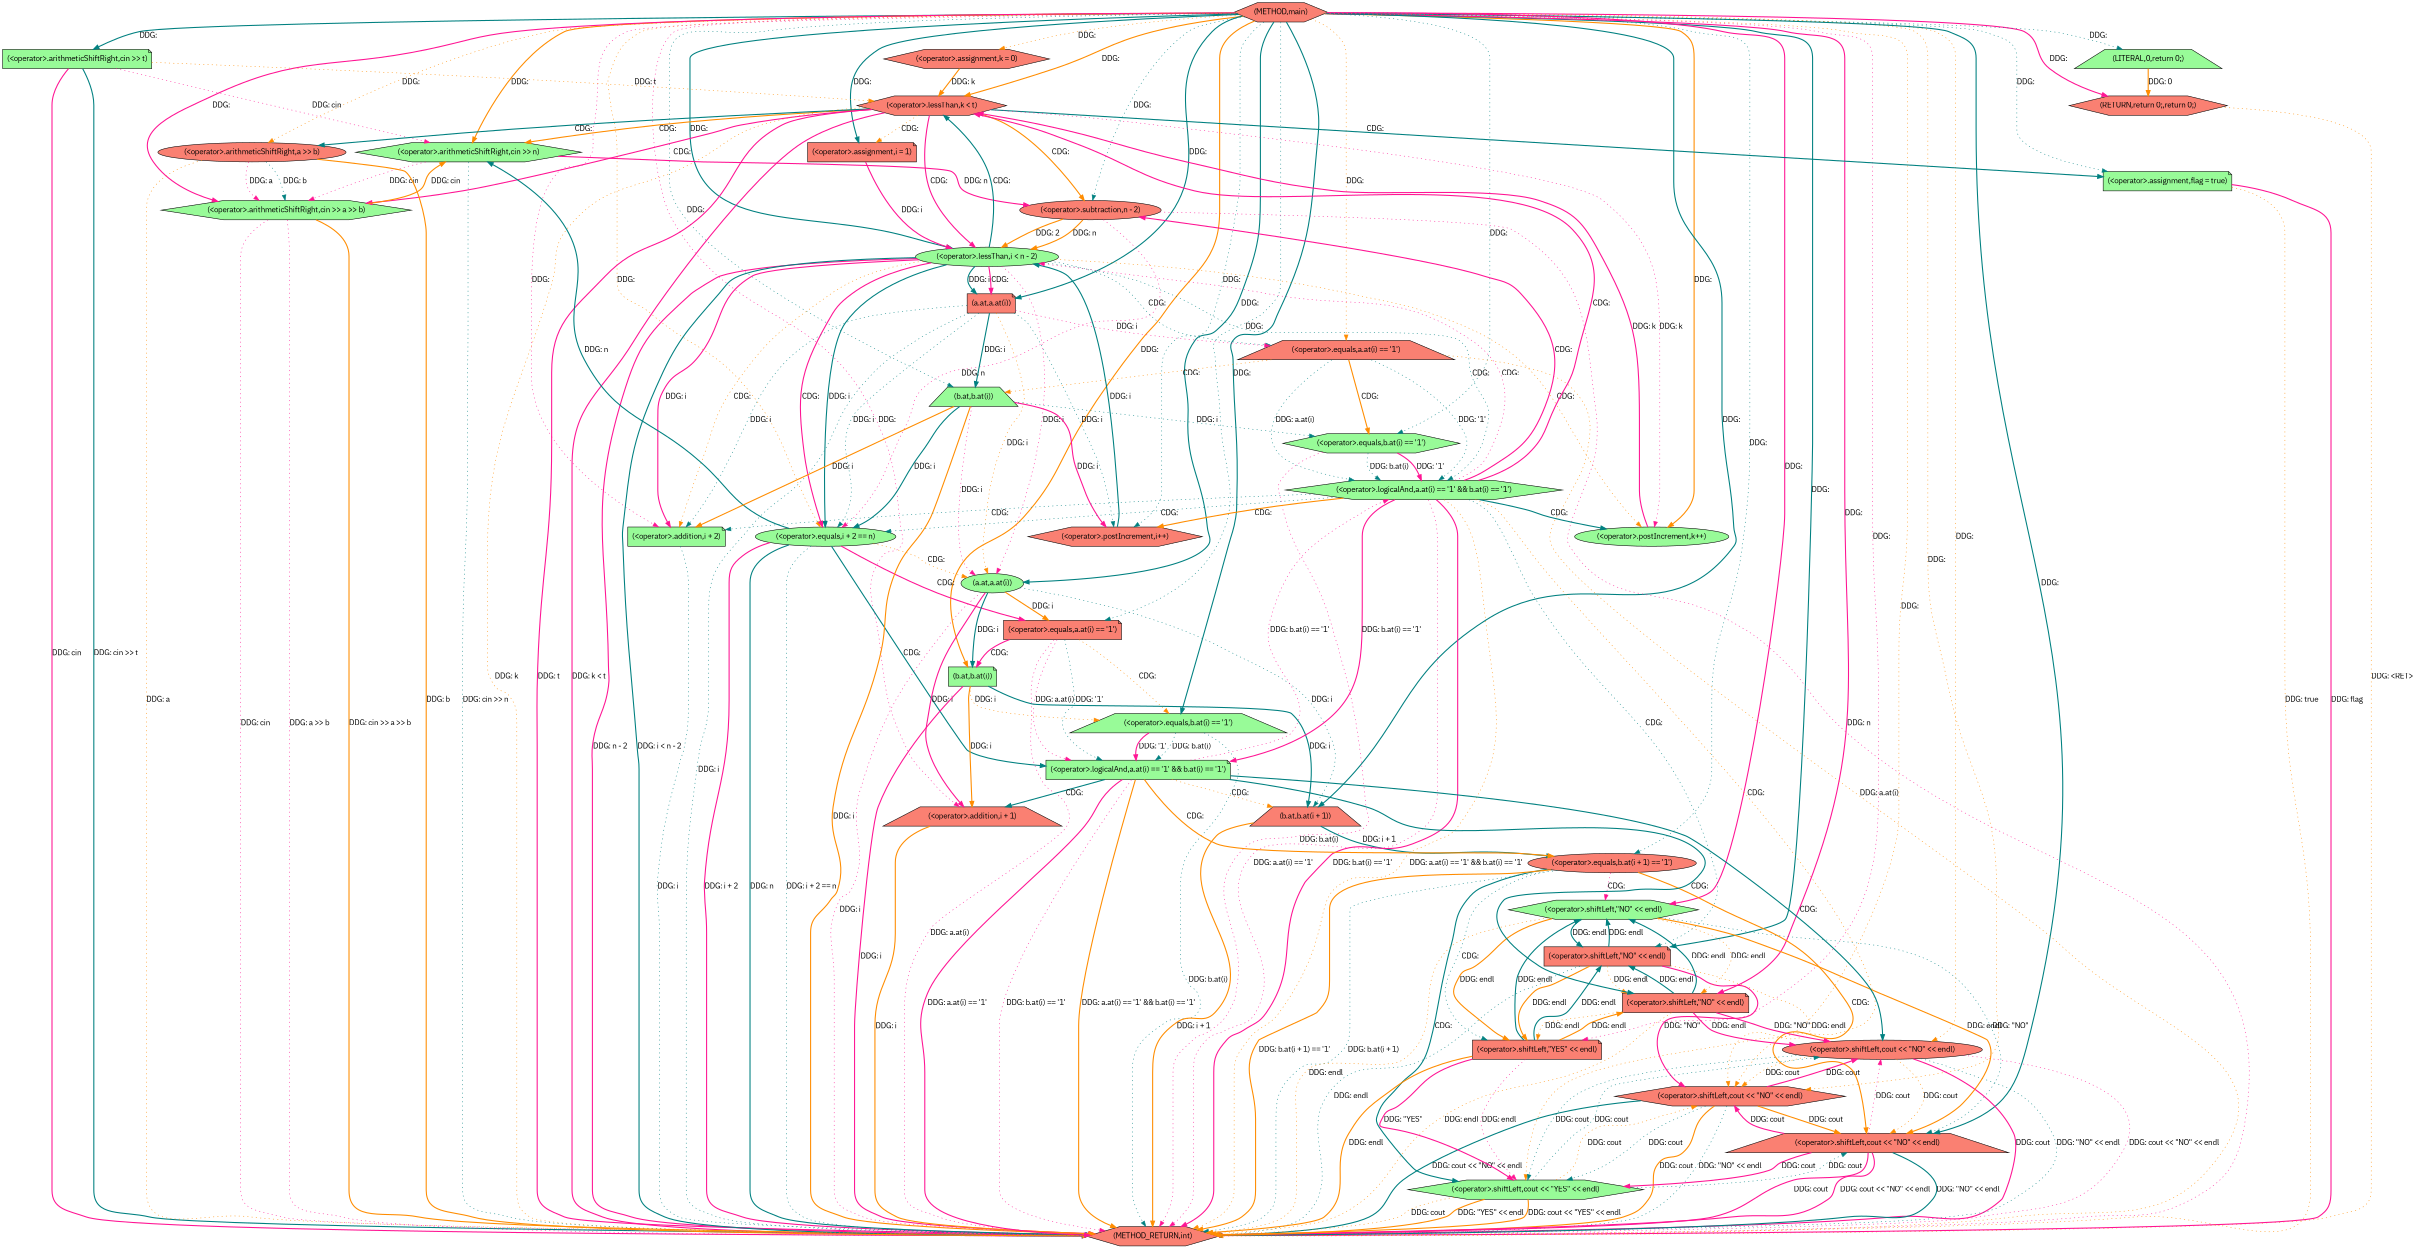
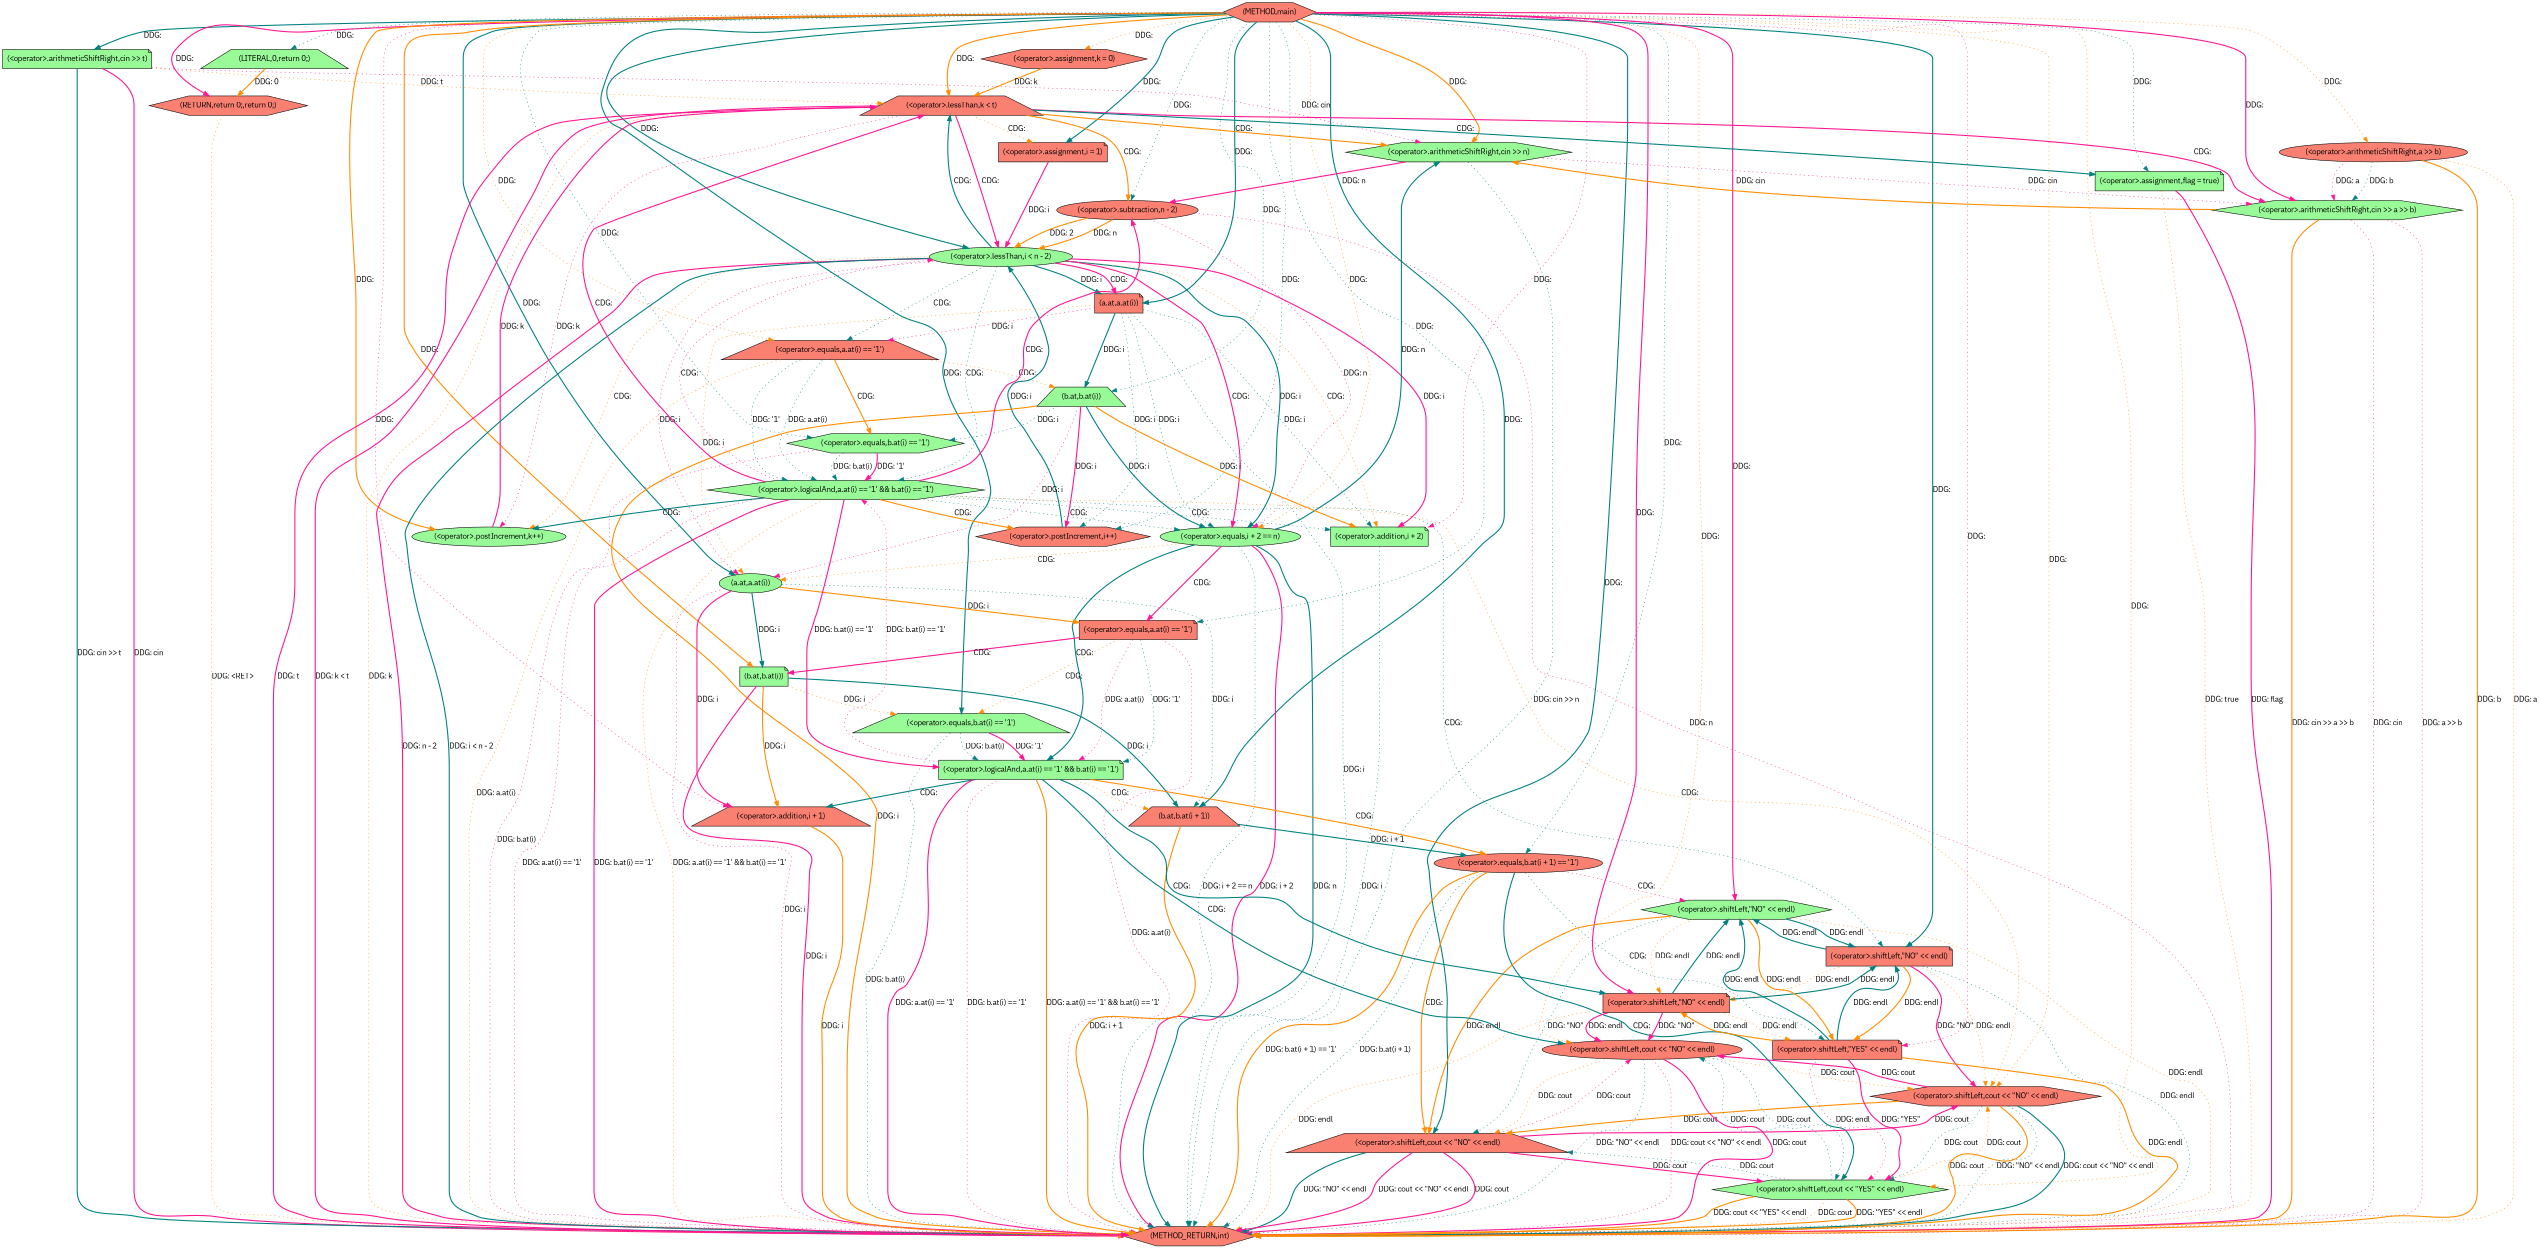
node "(<operator>.lessThan,k < t)": shape hexagon -> trapezium
edge "(<operator>.lessThan,k < t)" -> "(<operator>.arithmeticShiftRight,a >> b)": removed, label "CDG:"
